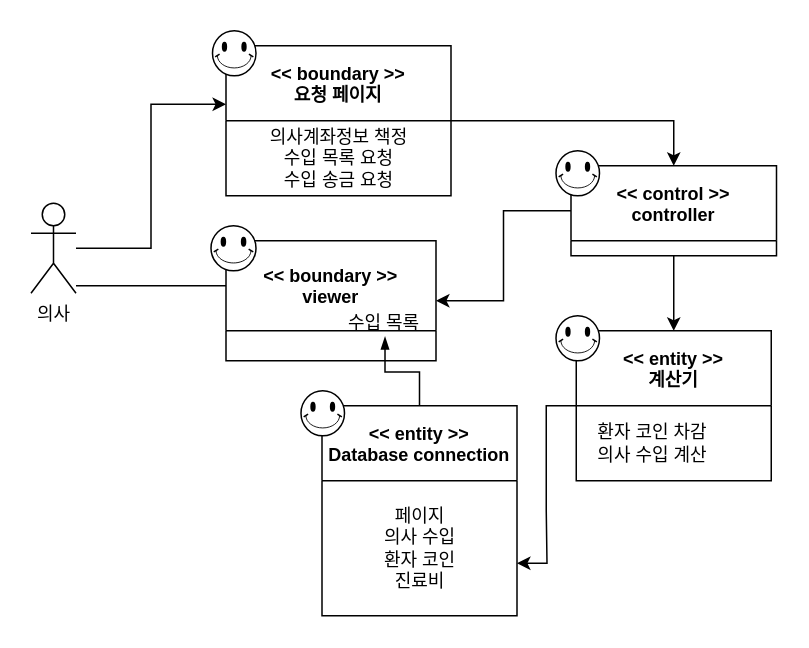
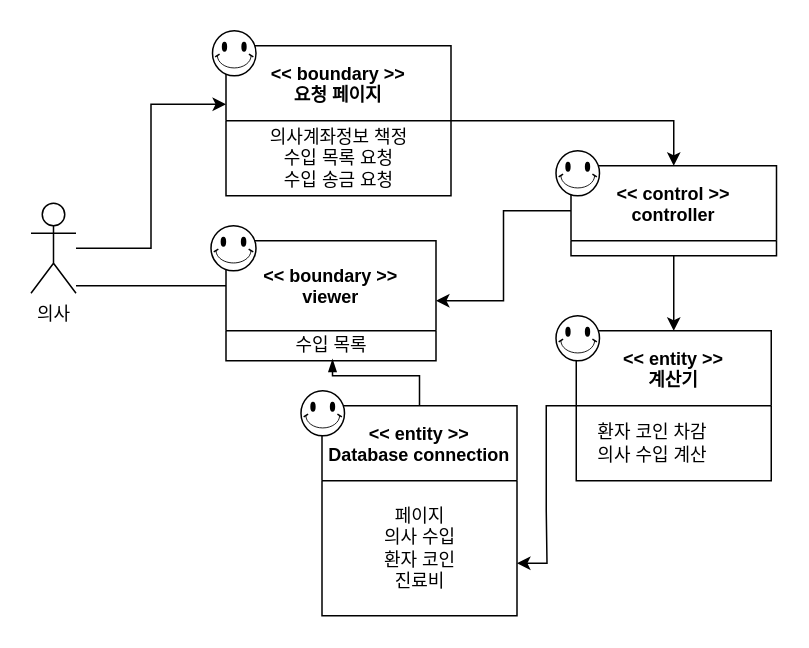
node "수입 목록": moved (383, 323) -> (331, 346)
